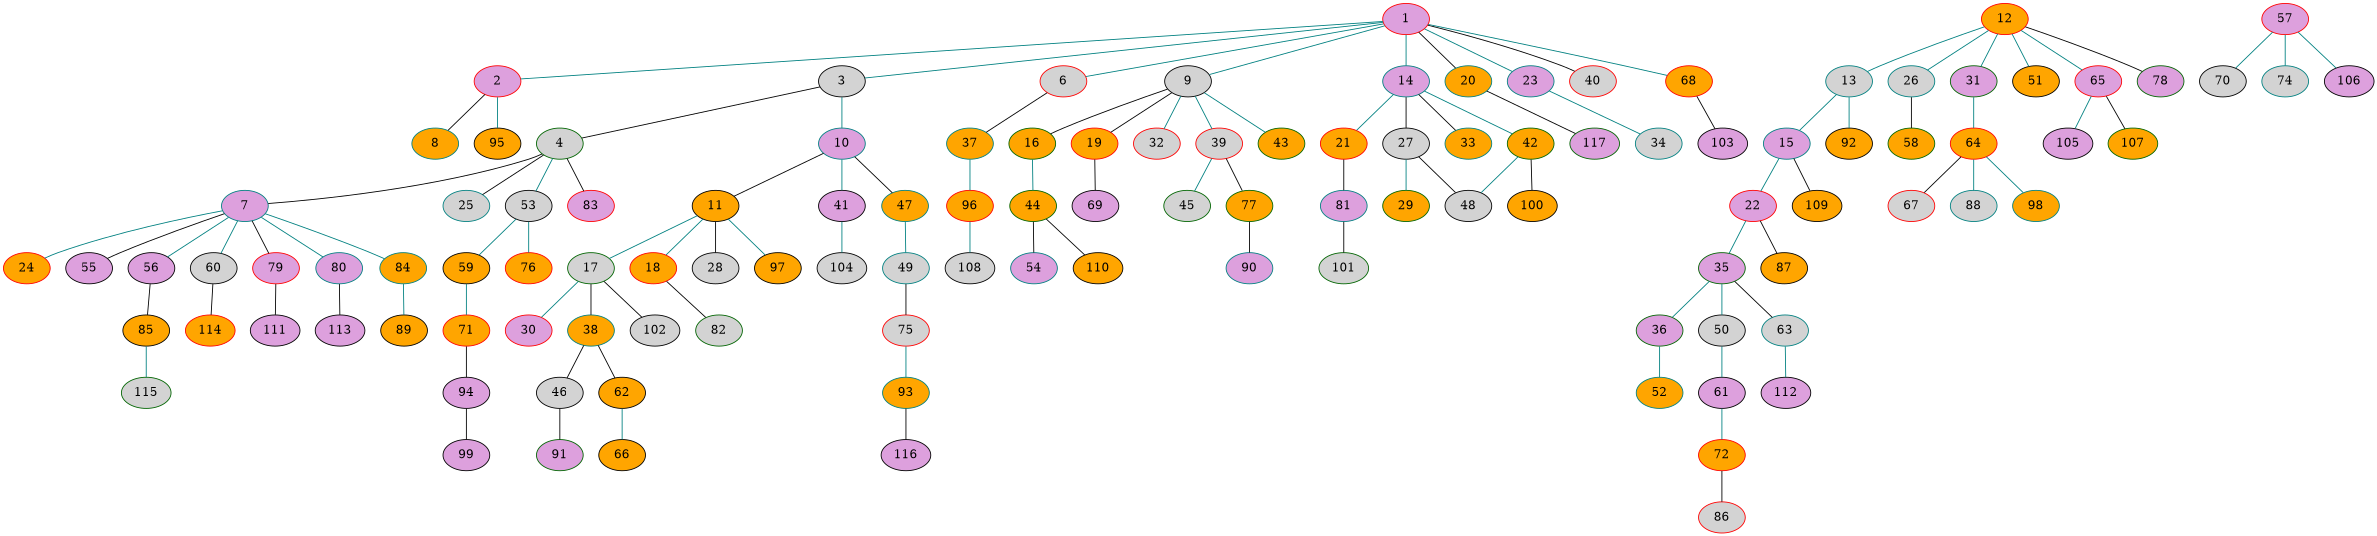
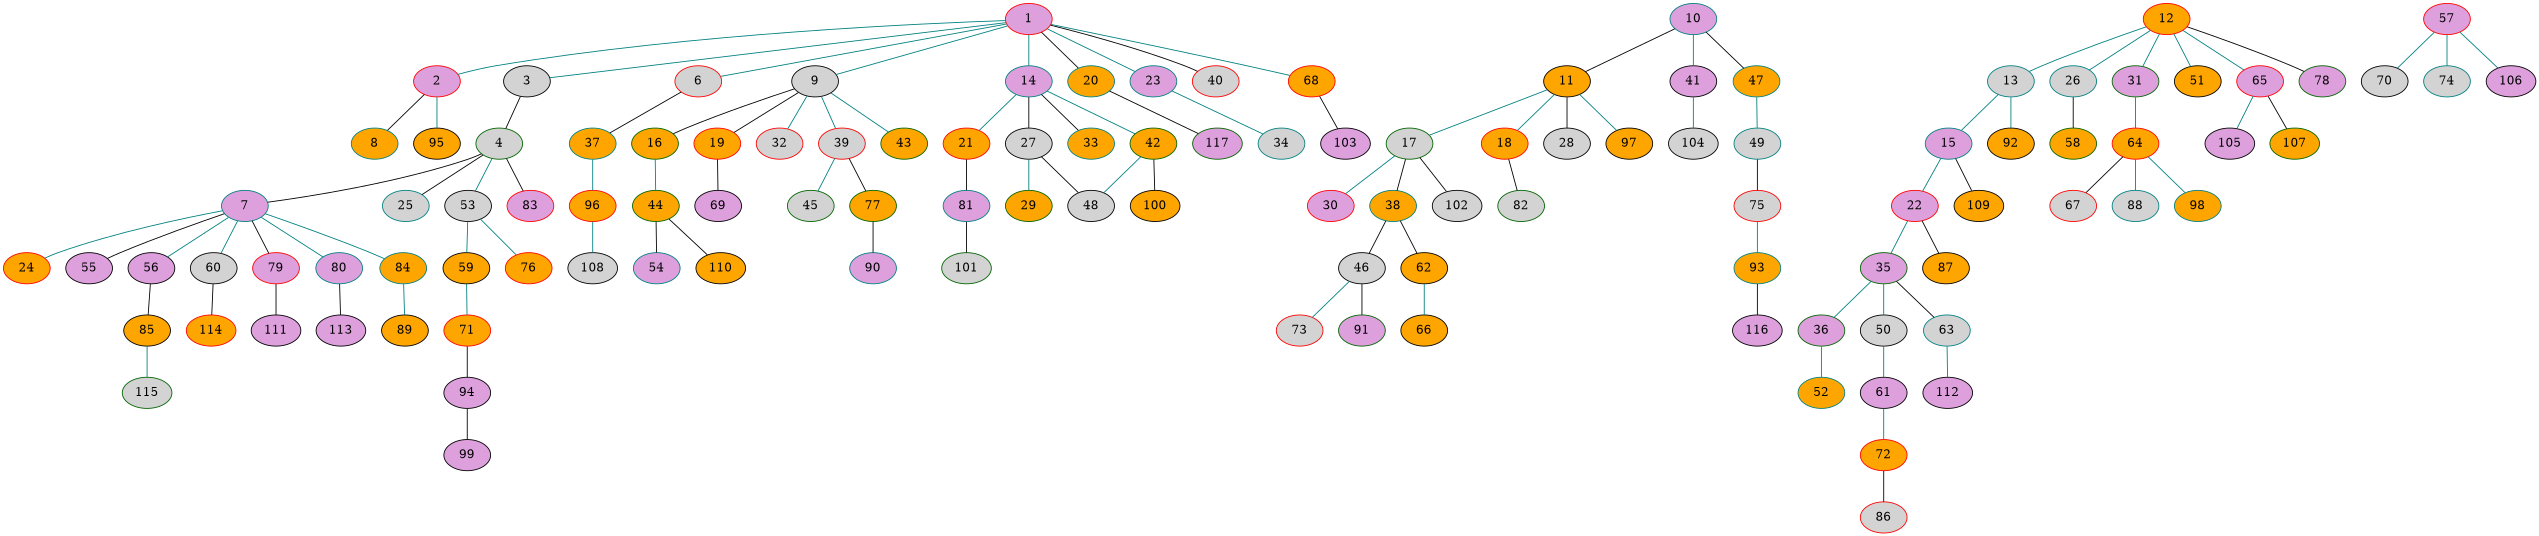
edge "3" -- "10": removed
node "73": added
